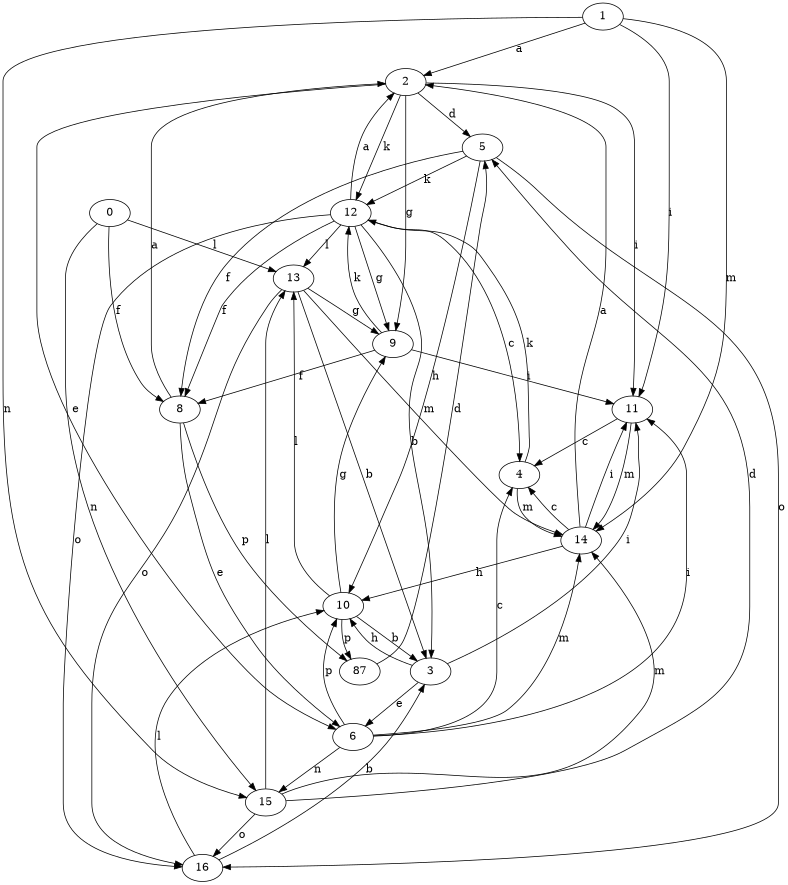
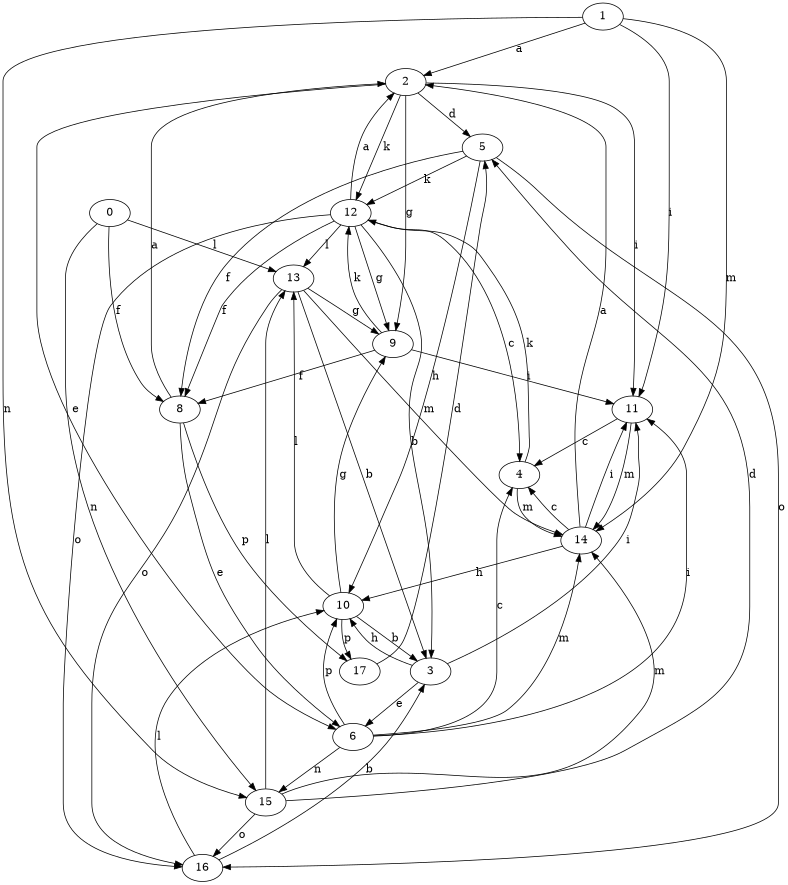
node "87": label "87" -> "17"
